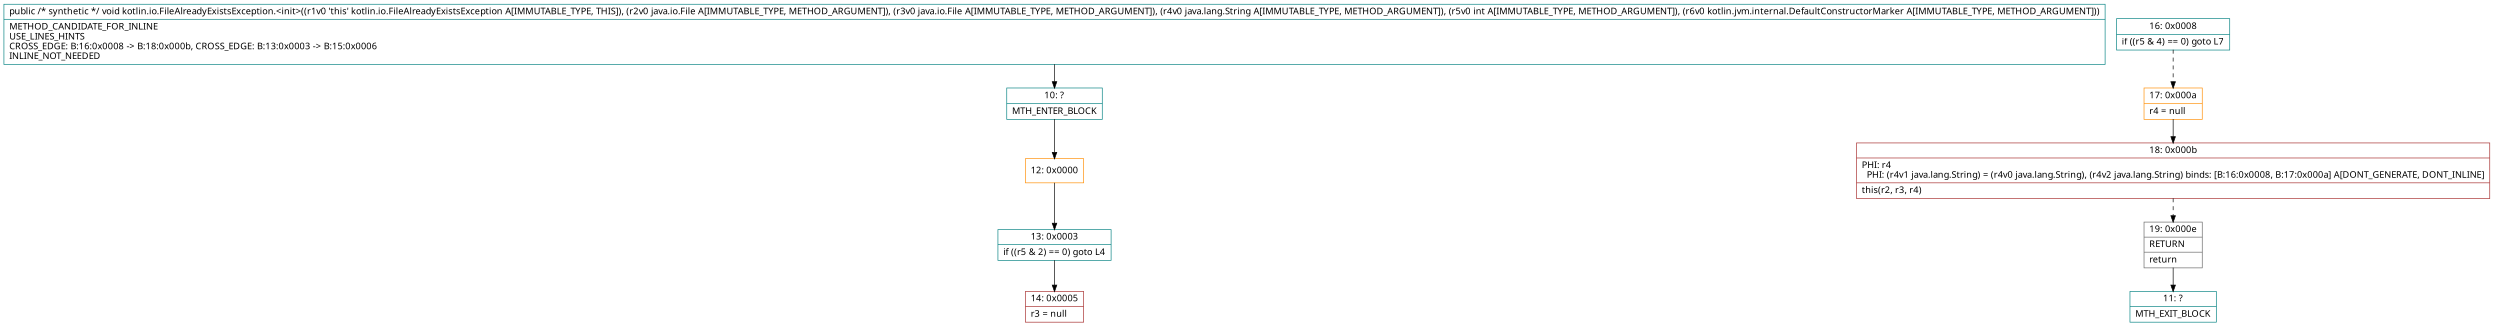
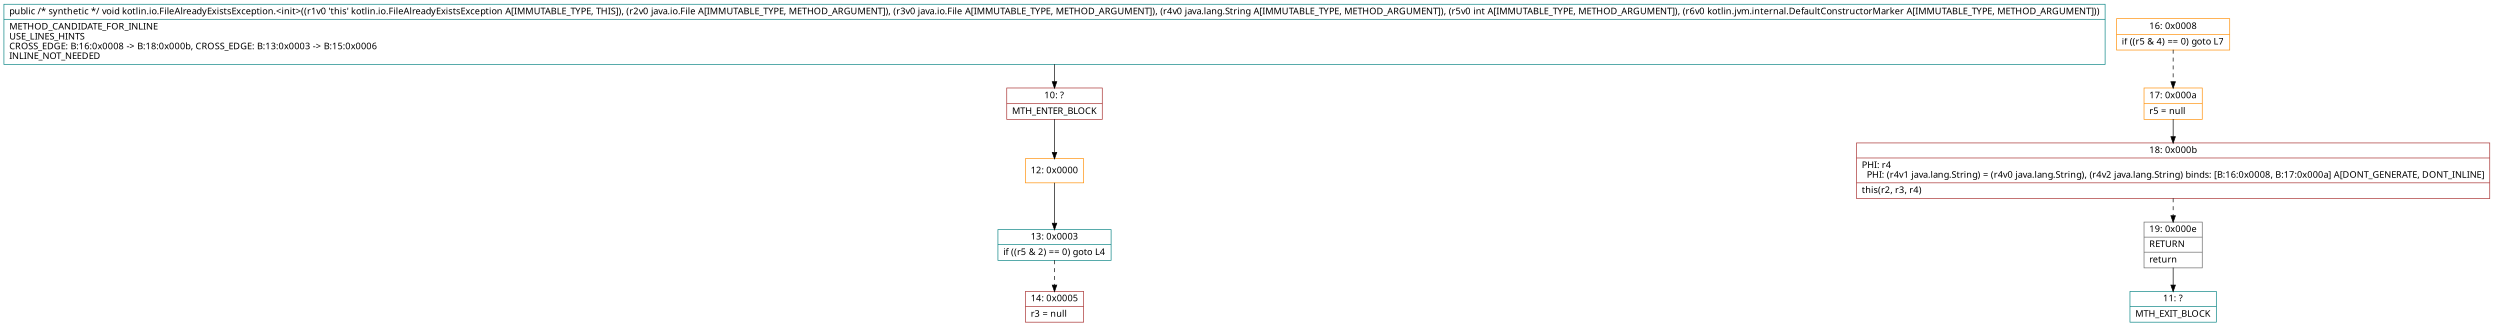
node "16: 0x0008": color teal -> darkorange
node "10: ?": color teal -> brown
node "17: 0x000a": text "r4 = null" -> "r5 = null"
edge "13: 0x0003" -> "14: 0x0005": style solid -> dashed
